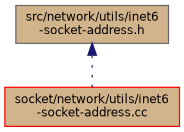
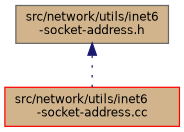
node "socket/network/utils/inet6 -socket-address.cc": label "socket/network/utils/inet6 -socket-address.cc" -> "src/network/utils/inet6 -socket-address.cc"
